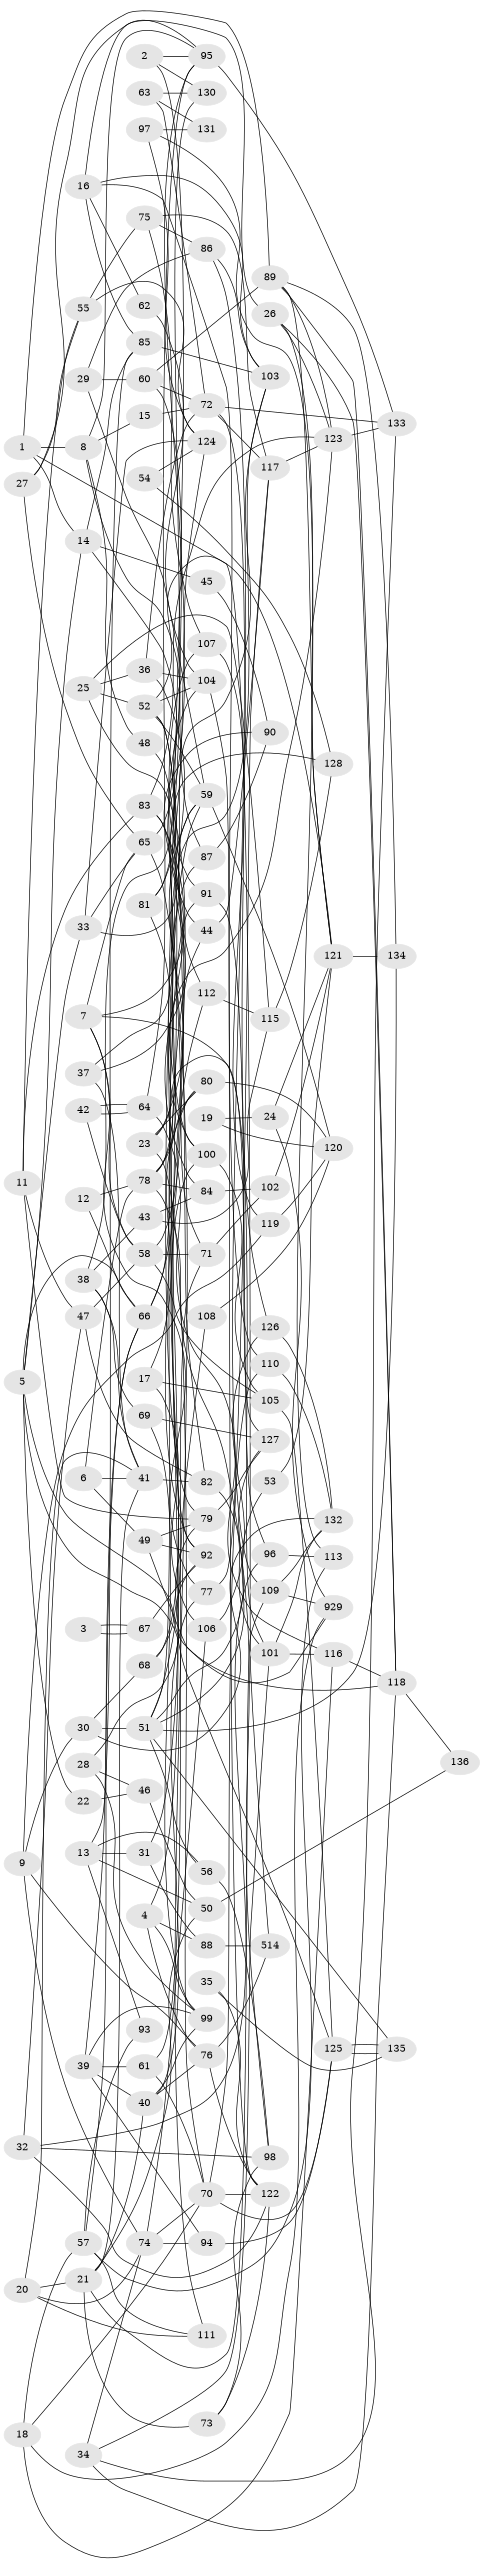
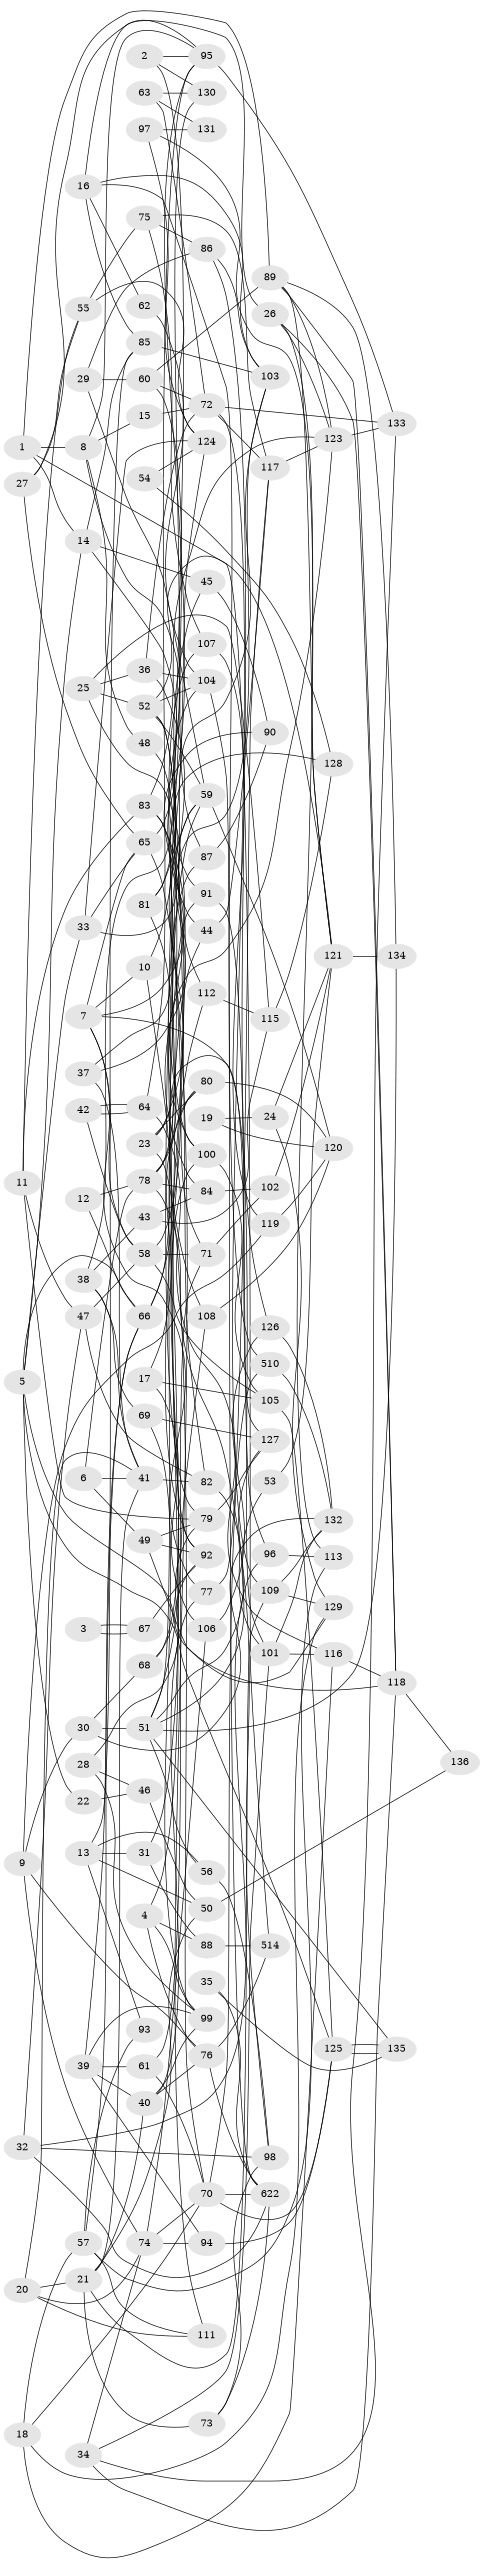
node "10": added
node "110": label "110" -> "510"
node "929": label "929" -> "129"
node "122": label "122" -> "622"
